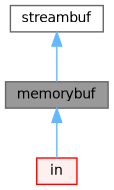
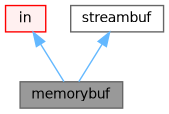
edge "in" -> "memorybuf": reversed
